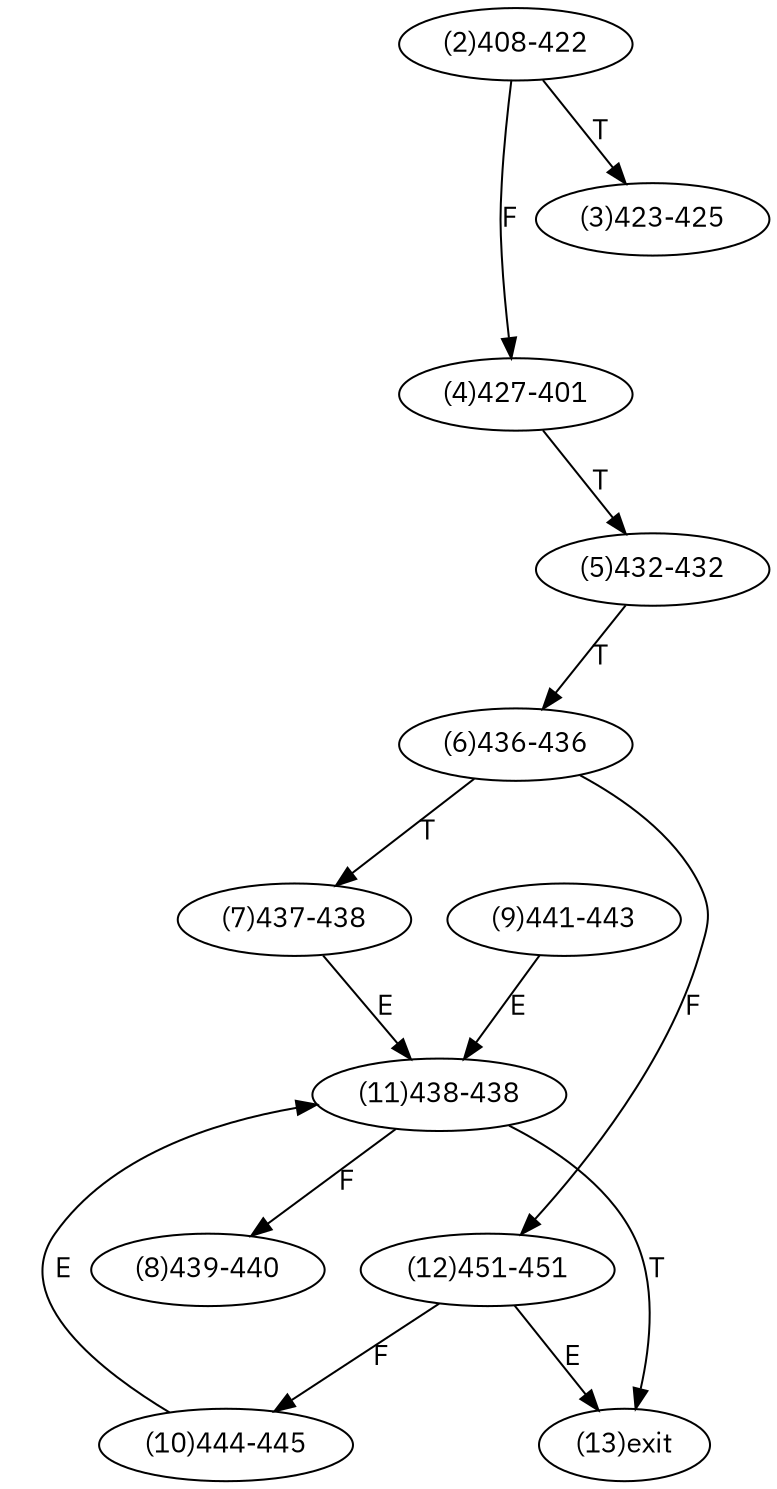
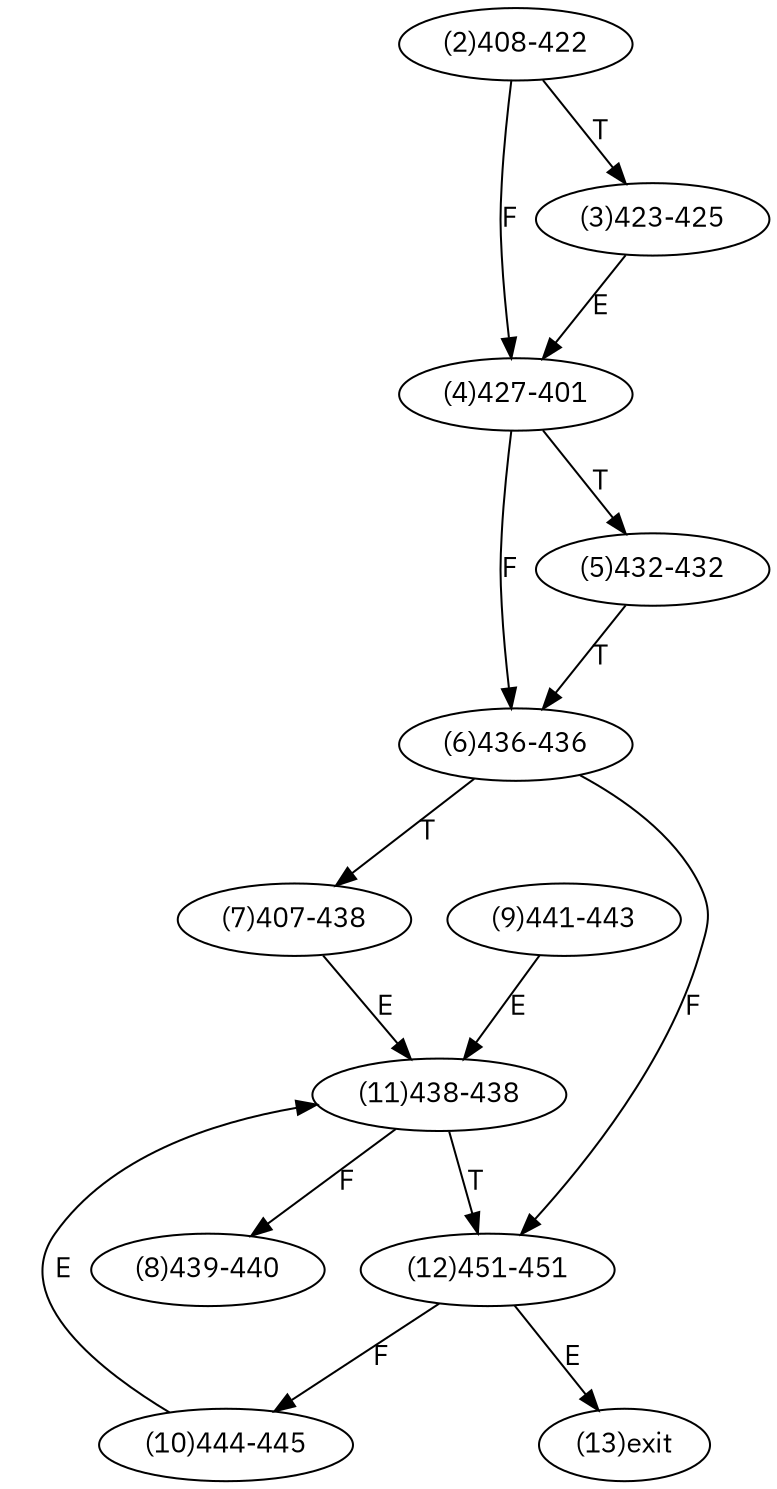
edge "(3)423-425" -> "(4)427-401": added, label "E"
edge "(4)427-401" -> "(6)436-436": added, label "F"
node "(7)437-438": label "(7)437-438" -> "(7)407-438"
edge "(11)438-438" -> "(13)exit": now "(11)438-438" -> "(12)451-451"
